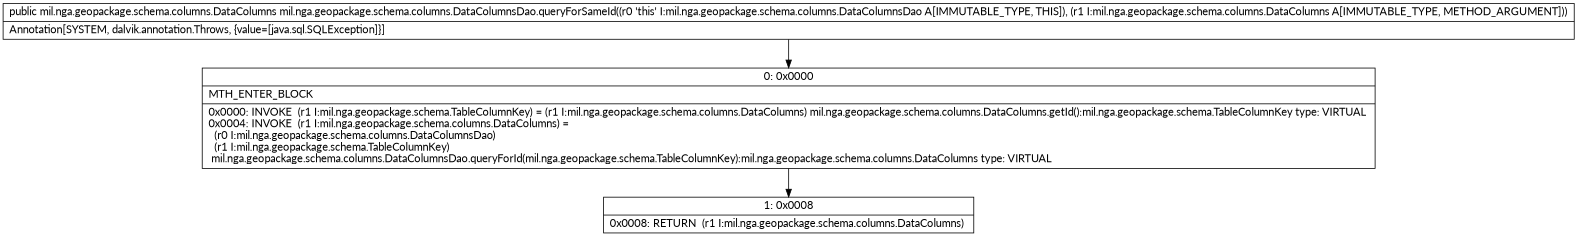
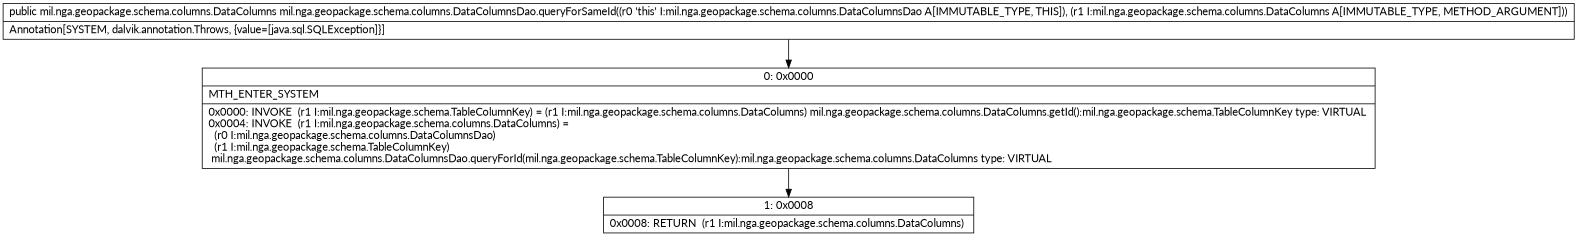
node "0: 0x0000": text "MTH_ENTER_BLOCK" -> "MTH_ENTER_SYSTEM"
